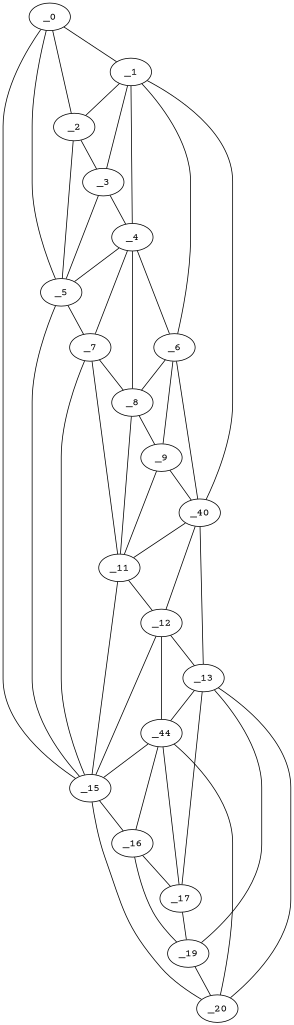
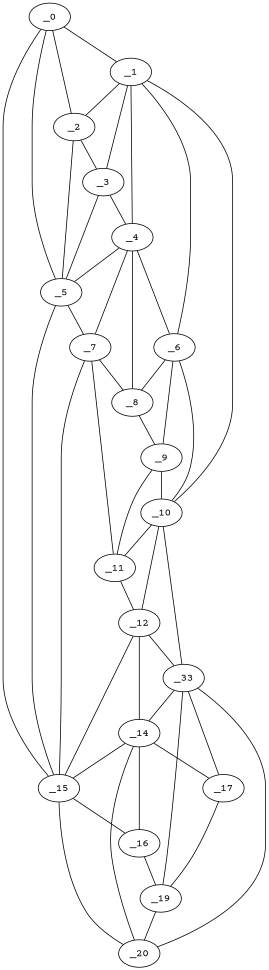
edge "_8" -- "_11": removed
node "_40": label "_40" -> "_10"
edge "_11" -- "_15": removed
node "_13": label "_13" -> "_33"
node "_44": label "_44" -> "_14"
edge "_16" -- "_17": removed
